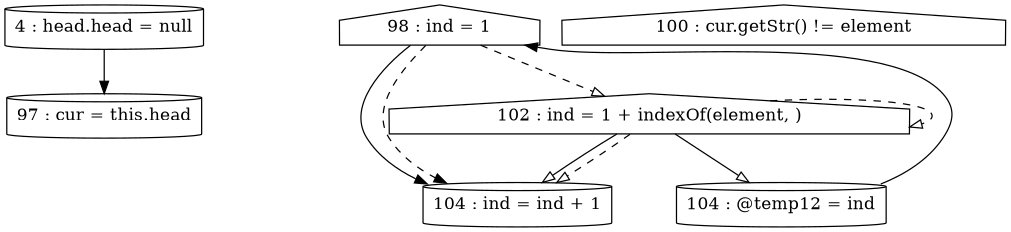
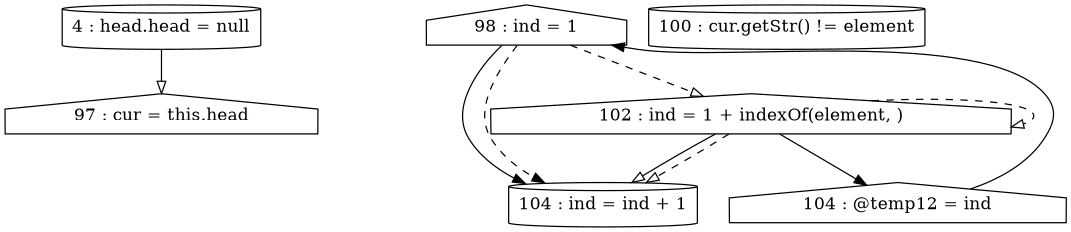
node "100 : cur.getStr() != element": shape house -> cylinder
edge "4 : head.head = null" -> "97 : cur = this.head": arrowhead normal -> onormal
node "97 : cur = this.head": shape cylinder -> house
edge "102 : ind = 1 + indexOf(element, )" -> "104 : @temp12 = ind": arrowhead onormal -> normal
node "104 : @temp12 = ind": shape cylinder -> house
